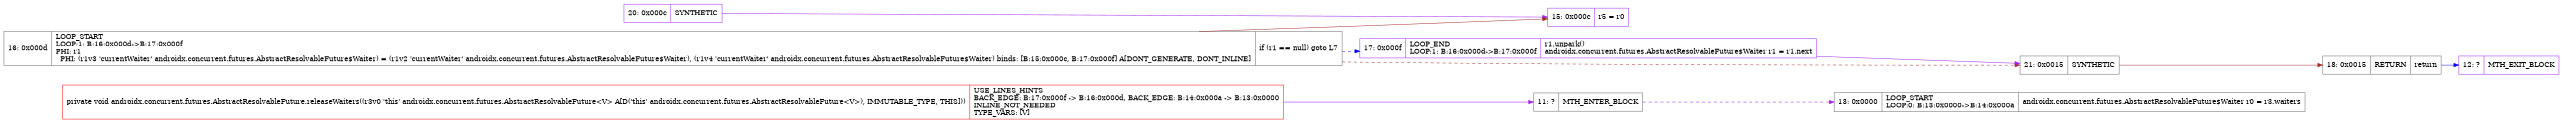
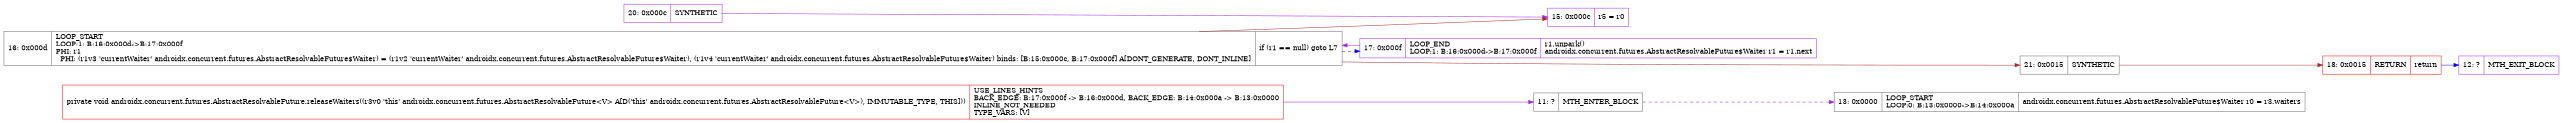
edge "17: 0x000f" -> "21: 0x0015": now "17: 0x000f" -> "16: 0x000d"
edge "16: 0x000d" -> "21: 0x0015": style dashed -> solid
node "18: 0x0015": color gray40 -> red
